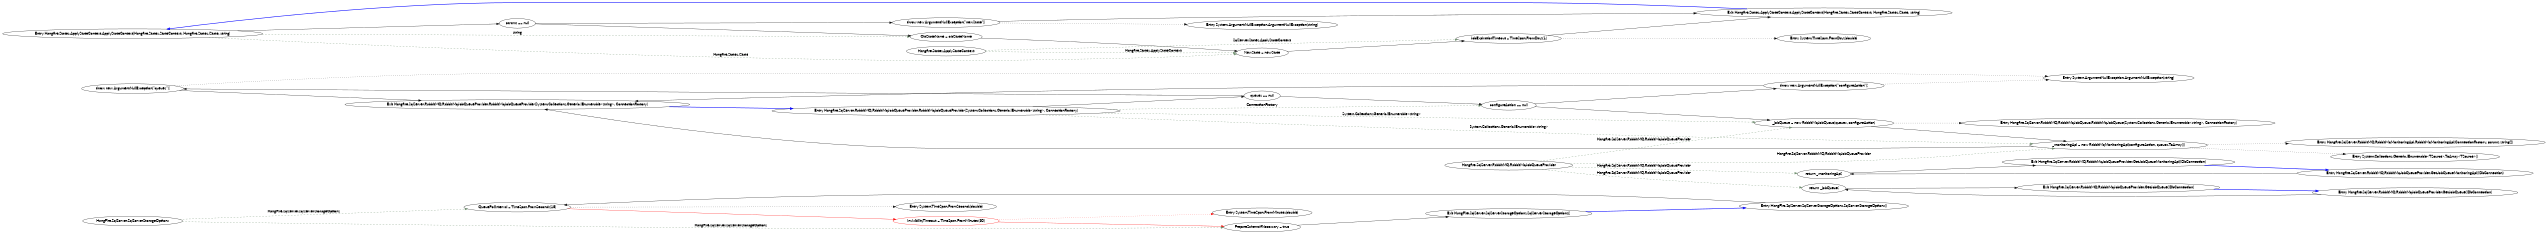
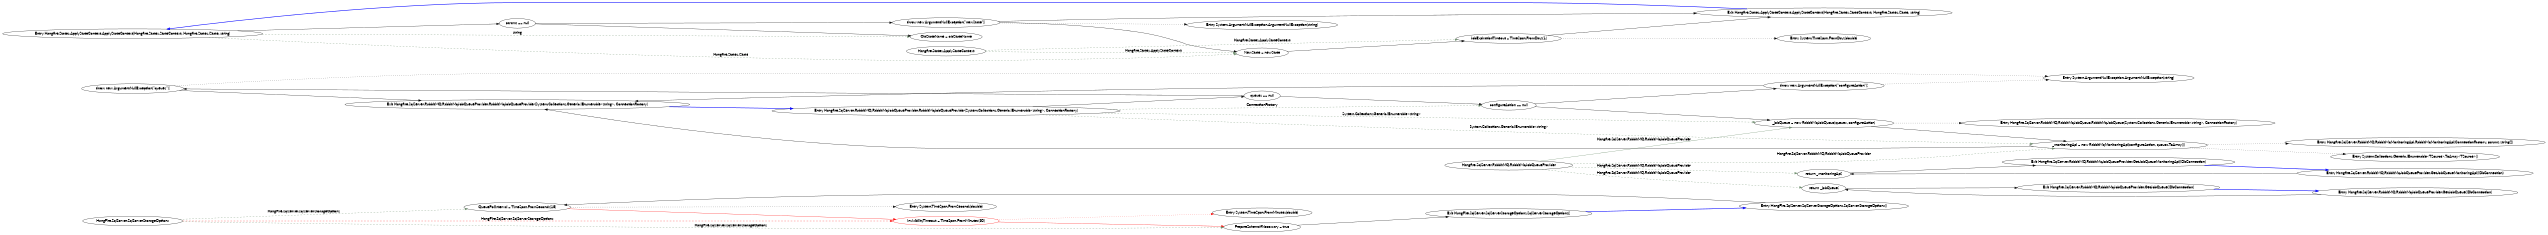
edge "Hangfire.States.ApplyStateContext" -> "JobExpirationTimeout = TimeSpan.FromDays(1)": label "SqlServer.States.ApplyStateContext" -> "Hangfire.States.ApplyStateContext"
edge "OldStateName = oldStateName" -> "NewState = newState": now "throw new ArgumentNullException(''newState'');" -> "NewState = newState"
edge "Hangfire.SqlServer.RabbitMQ.RabbitMqJobQueueProvider" -> "_jobQueue = new RabbitMqJobQueue(queues, configureAction)": style dashed -> solid
edge "HangFire.SqlServer.SqlServerStorageOptions" -> "InvisibilityTimeout = TimeSpan.FromMinutes(30)": added, label "HangFire.SqlServer.SqlServerStorageOptions"
